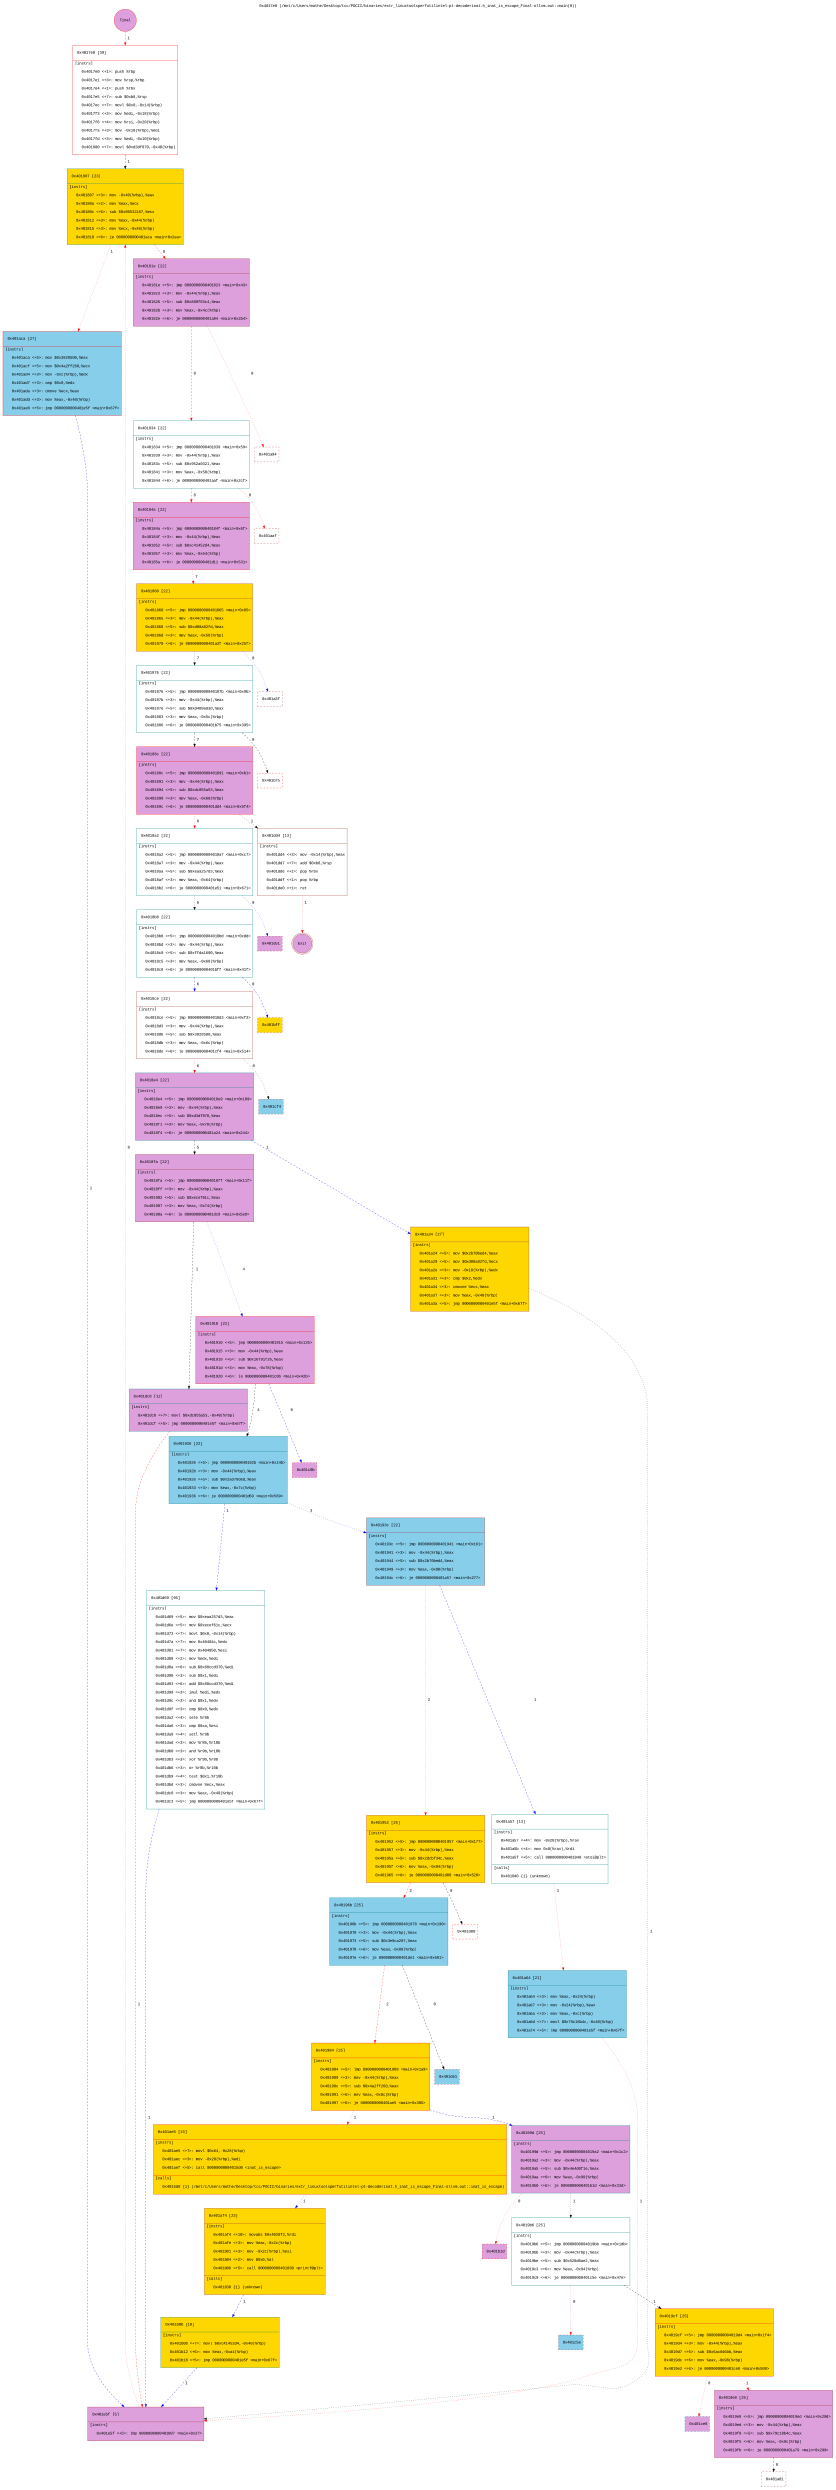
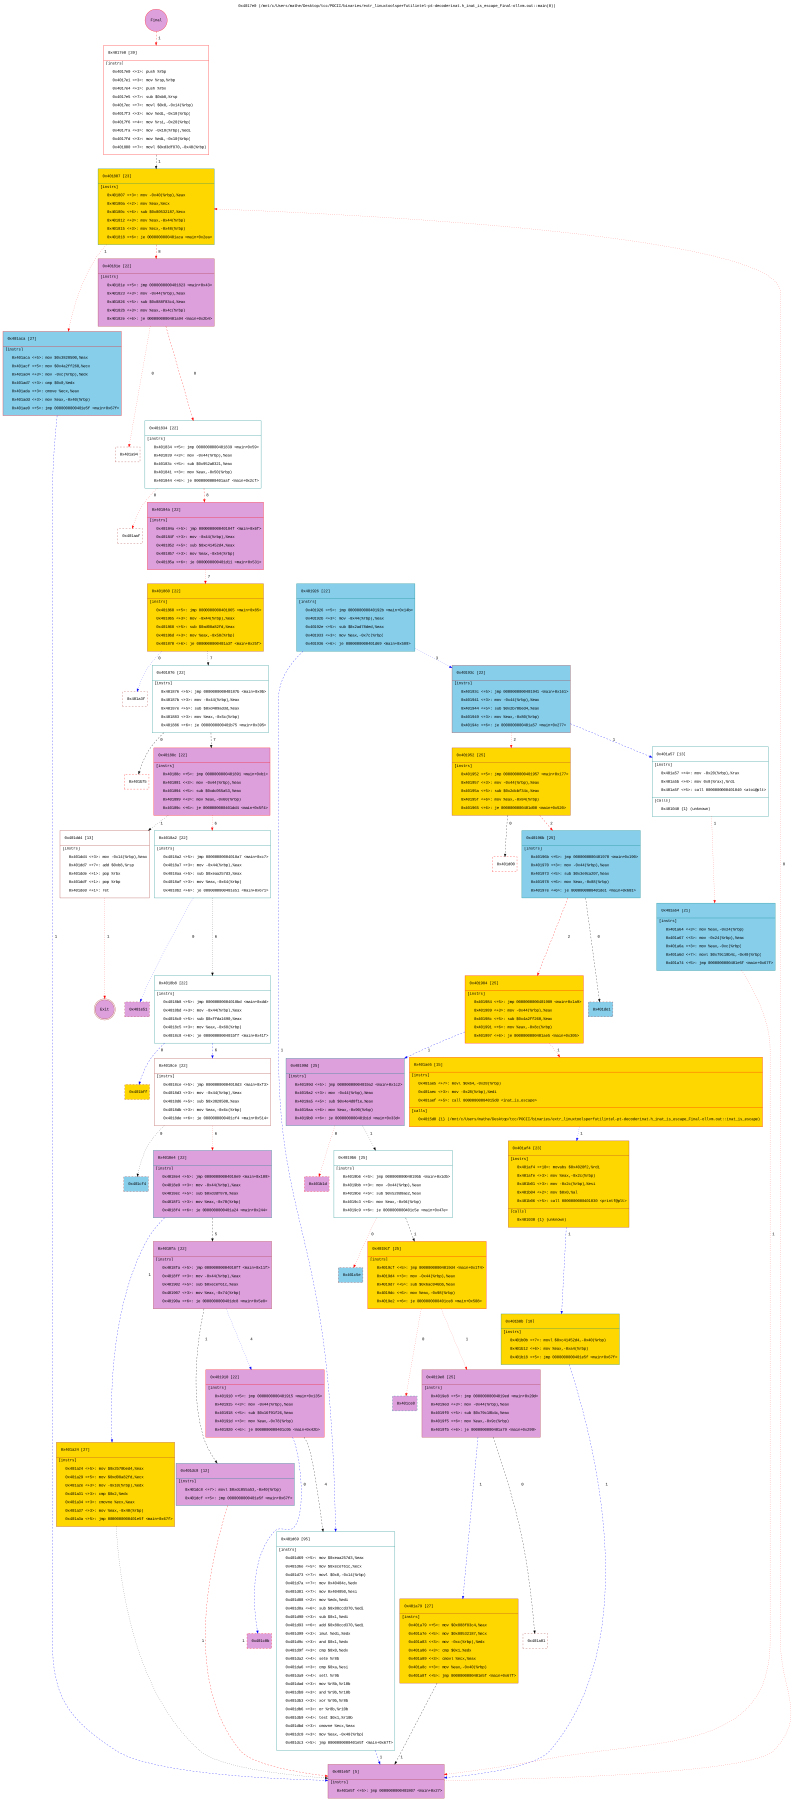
edge "0x401910 [22]" -> "0x401926 [22]": now "0x401910 [22]" -> "0x401d69 [95]"
node "0x401a79 [27]": added
